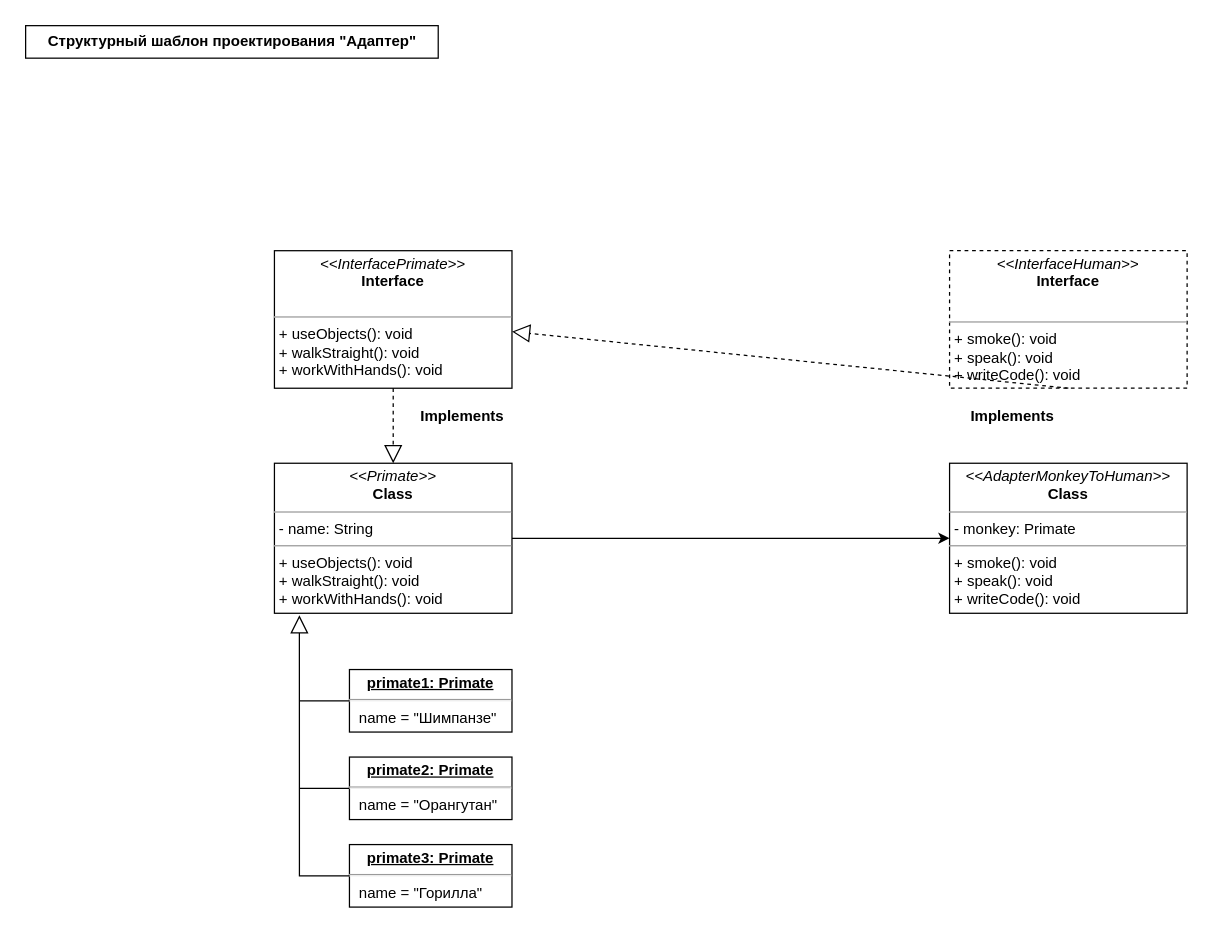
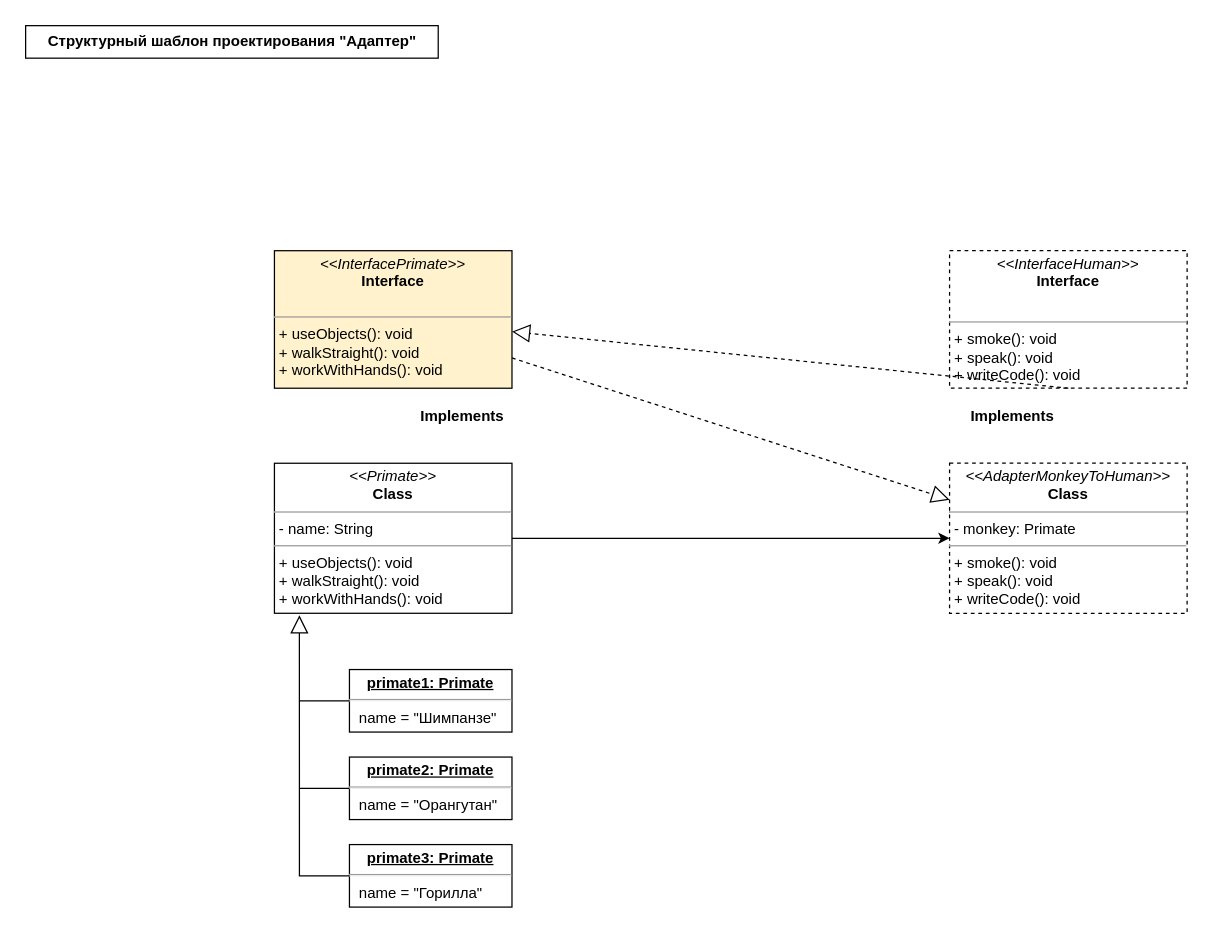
node "<<InterfacePrimate>> Interface + useObjects(): void + walkStraight(): void + workWithHands(): void": fillcolor #ffffff -> #fff2cc
edge "<<InterfacePrimate>> Interface + useObjects(): void + walkStraight(): void + workWithHands(): void" -> "<<Primate>> Class - name: String + useObjects(): void + walkStraight(): void + workWithHands(): void": now "<<InterfacePrimate>> Interface + useObjects(): void + walkStraight(): void + workWithHands(): void" -> "<<AdapterMonkeyToHuman>> Class - monkey: Primate + smoke(): void + speak(): void + writeCode(): void"
node "<<AdapterMonkeyToHuman>> Class - monkey: Primate + smoke(): void + speak(): void + writeCode(): void": style solid -> dashed
